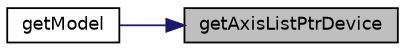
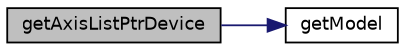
edge "getModel" -> "getAxisListPtrDevice": reversed
